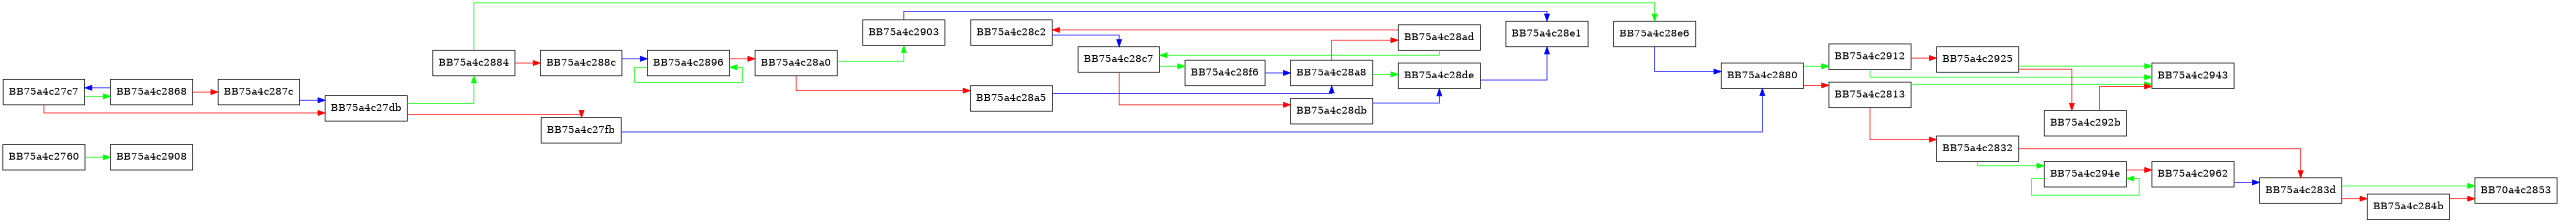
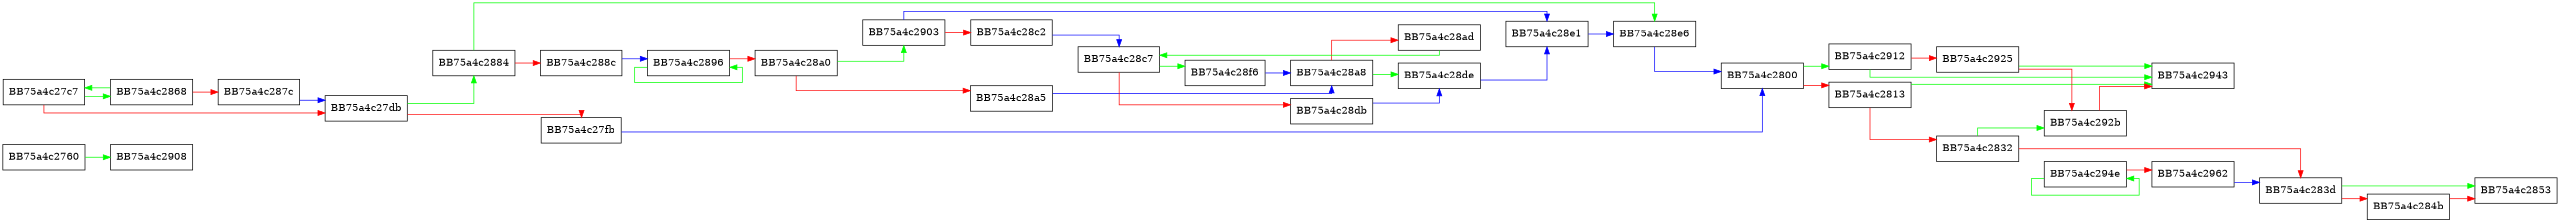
edge "BB75a4c28ad" -> "BB75a4c28c2": now "BB75a4c2903" -> "BB75a4c28c2"
edge "BB75a4c28e1" -> "BB75a4c28e6": added
node "BB75a4c2880": label "BB75a4c2880" -> "BB75a4c2800"
edge "BB75a4c2868" -> "BB75a4c27c7": color blue -> green
edge "BB75a4c2832" -> "BB75a4c294e": now "BB75a4c2832" -> "BB75a4c292b"
node "BB70a4c2853": label "BB70a4c2853" -> "BB75a4c2853"
